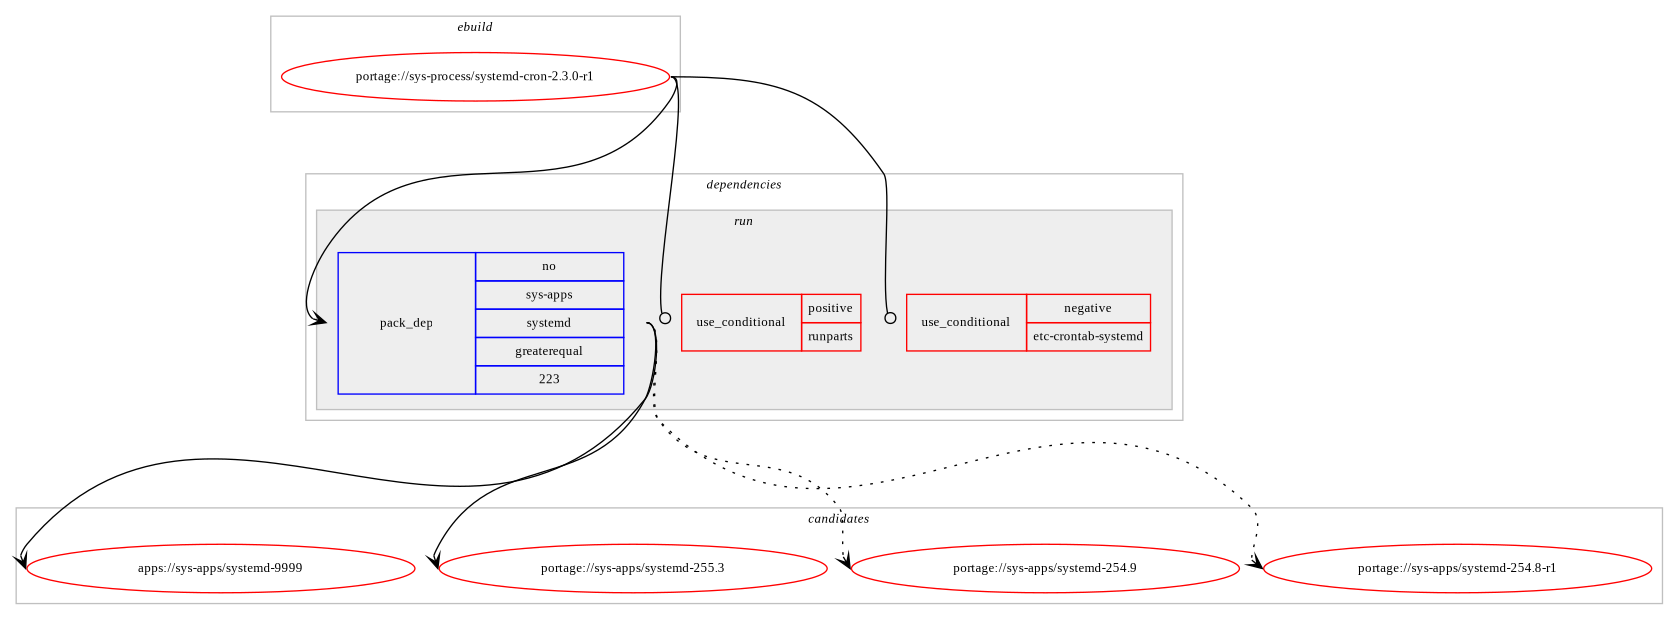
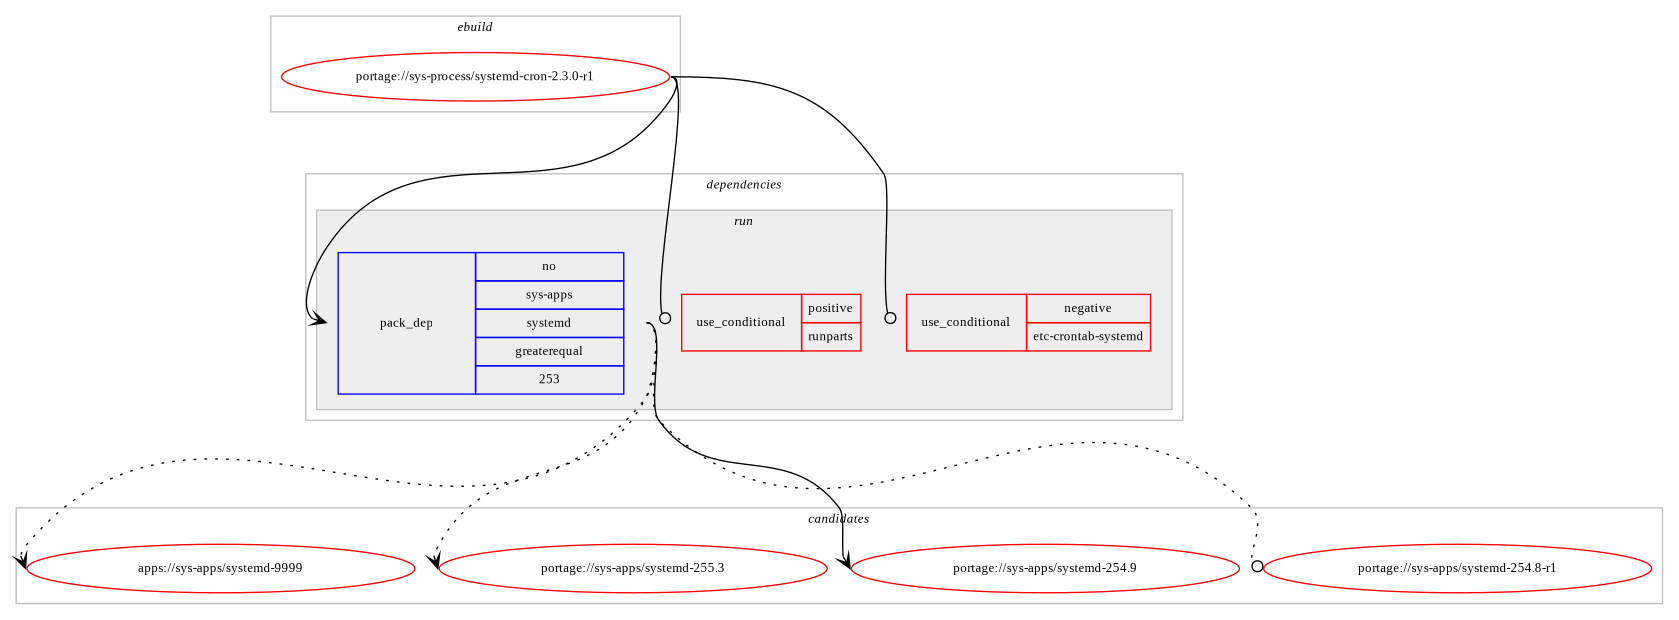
node "pack_dep": text "223" -> "253"
edge "pack_dep" -> "portage://sys-apps/systemd-255.3": style solid -> dotted
edge "pack_dep" -> "portage://sys-apps/systemd-254.9": style dotted -> solid
edge "pack_dep" -> "portage://sys-apps/systemd-254.8-r1": arrowhead vee -> odot
edge "pack_dep" -> "apps://sys-apps/systemd-9999": style solid -> dotted
